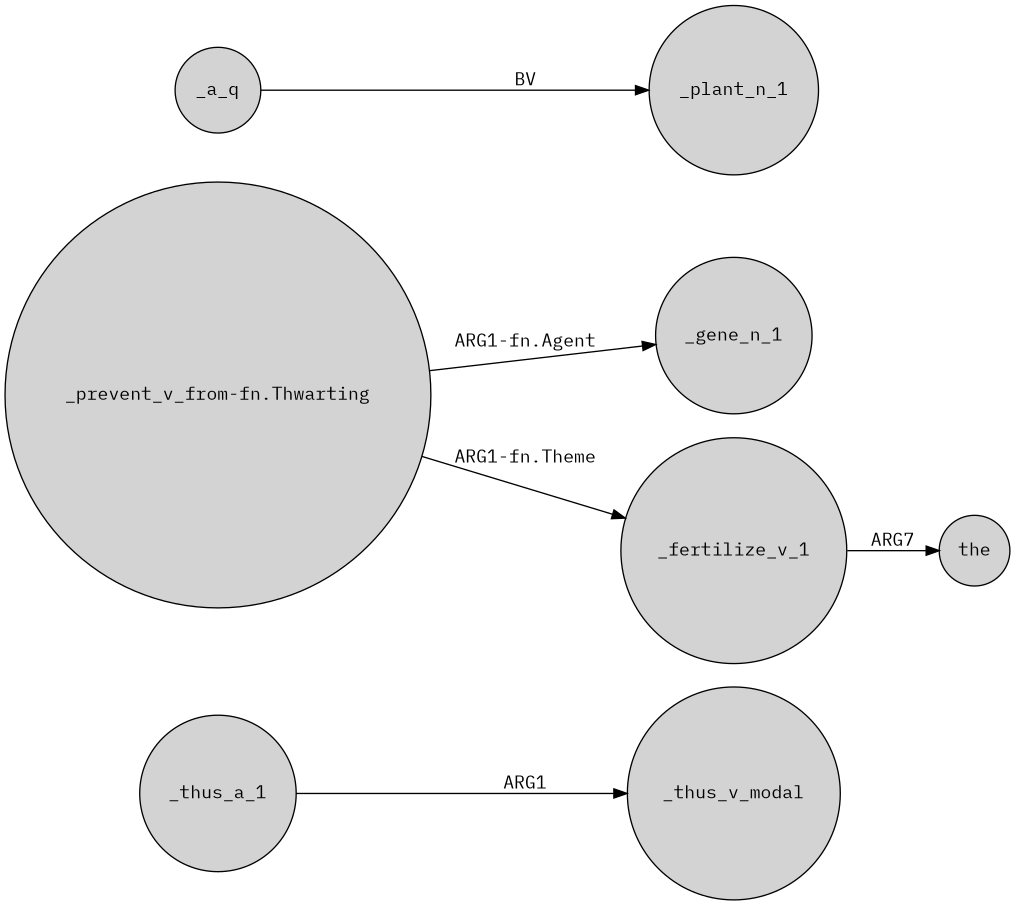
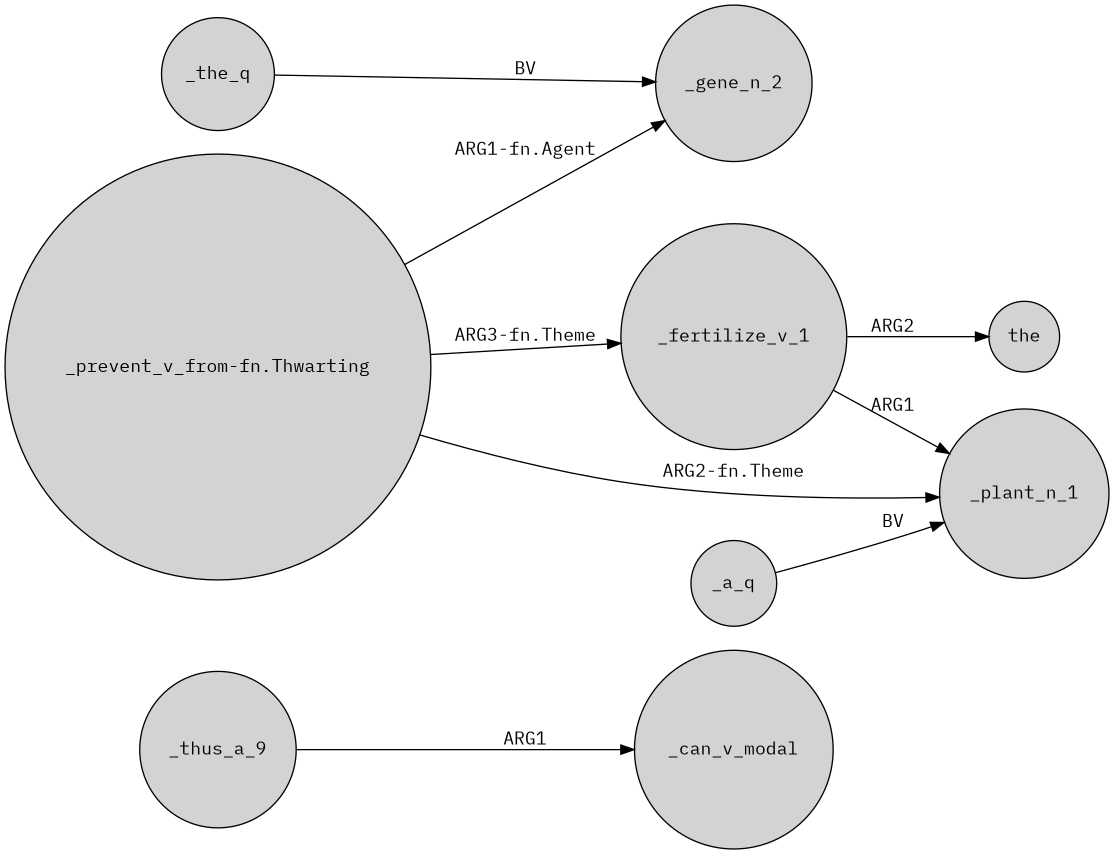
node "_the_q": added
node "_gene_n_1": label "_gene_n_1" -> "_gene_n_2"
edge "_fertilize_v_1" -> "_plant_n_1": added, label "ARG1"
edge "_prevent_v_from-fn.Thwarting" -> "_fertilize_v_1": label "ARG1-fn.Theme" -> "ARG3-fn.Theme"
edge "_prevent_v_from-fn.Thwarting" -> "_plant_n_1": added, label "ARG2-fn.Theme"
edge "_fertilize_v_1" -> "the": label "ARG7" -> "ARG2"
node "_thus_a_1": label "_thus_a_1" -> "_thus_a_9"
node "_thus_v_modal": label "_thus_v_modal" -> "_can_v_modal"
